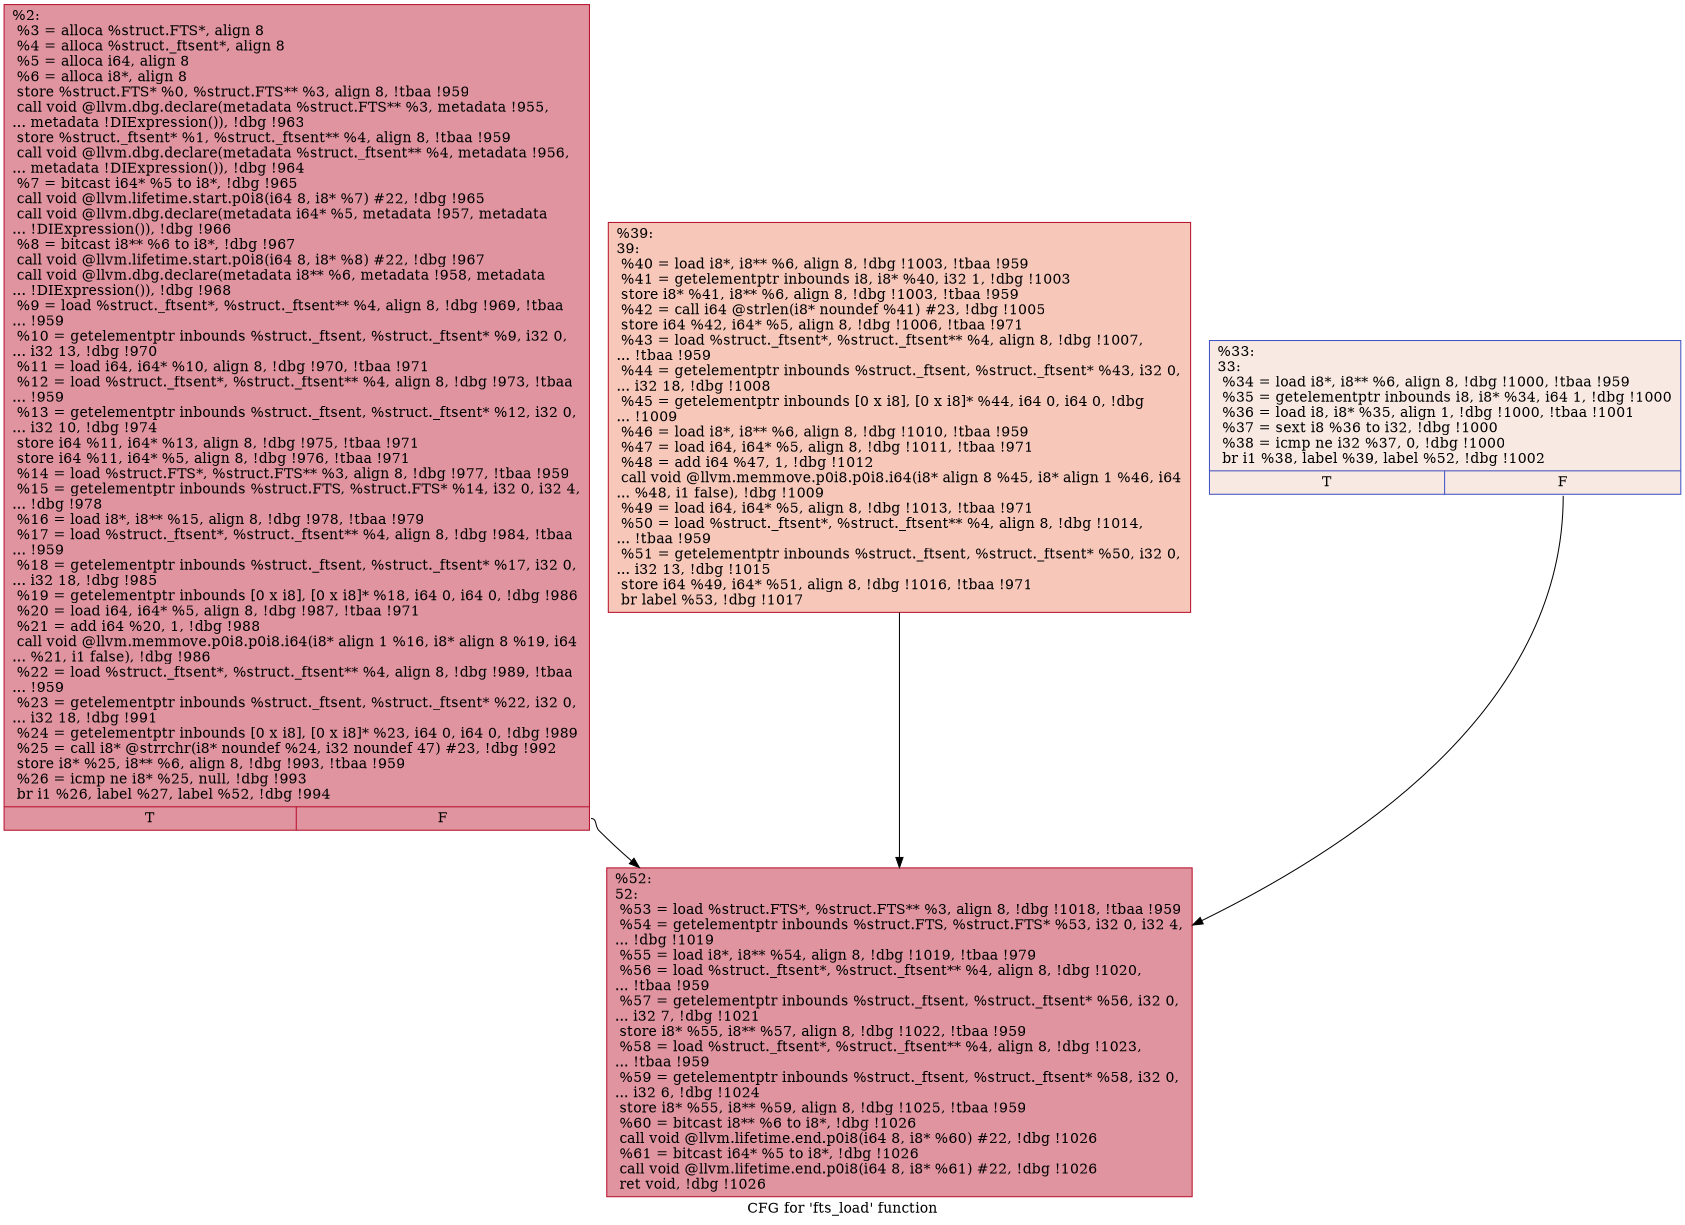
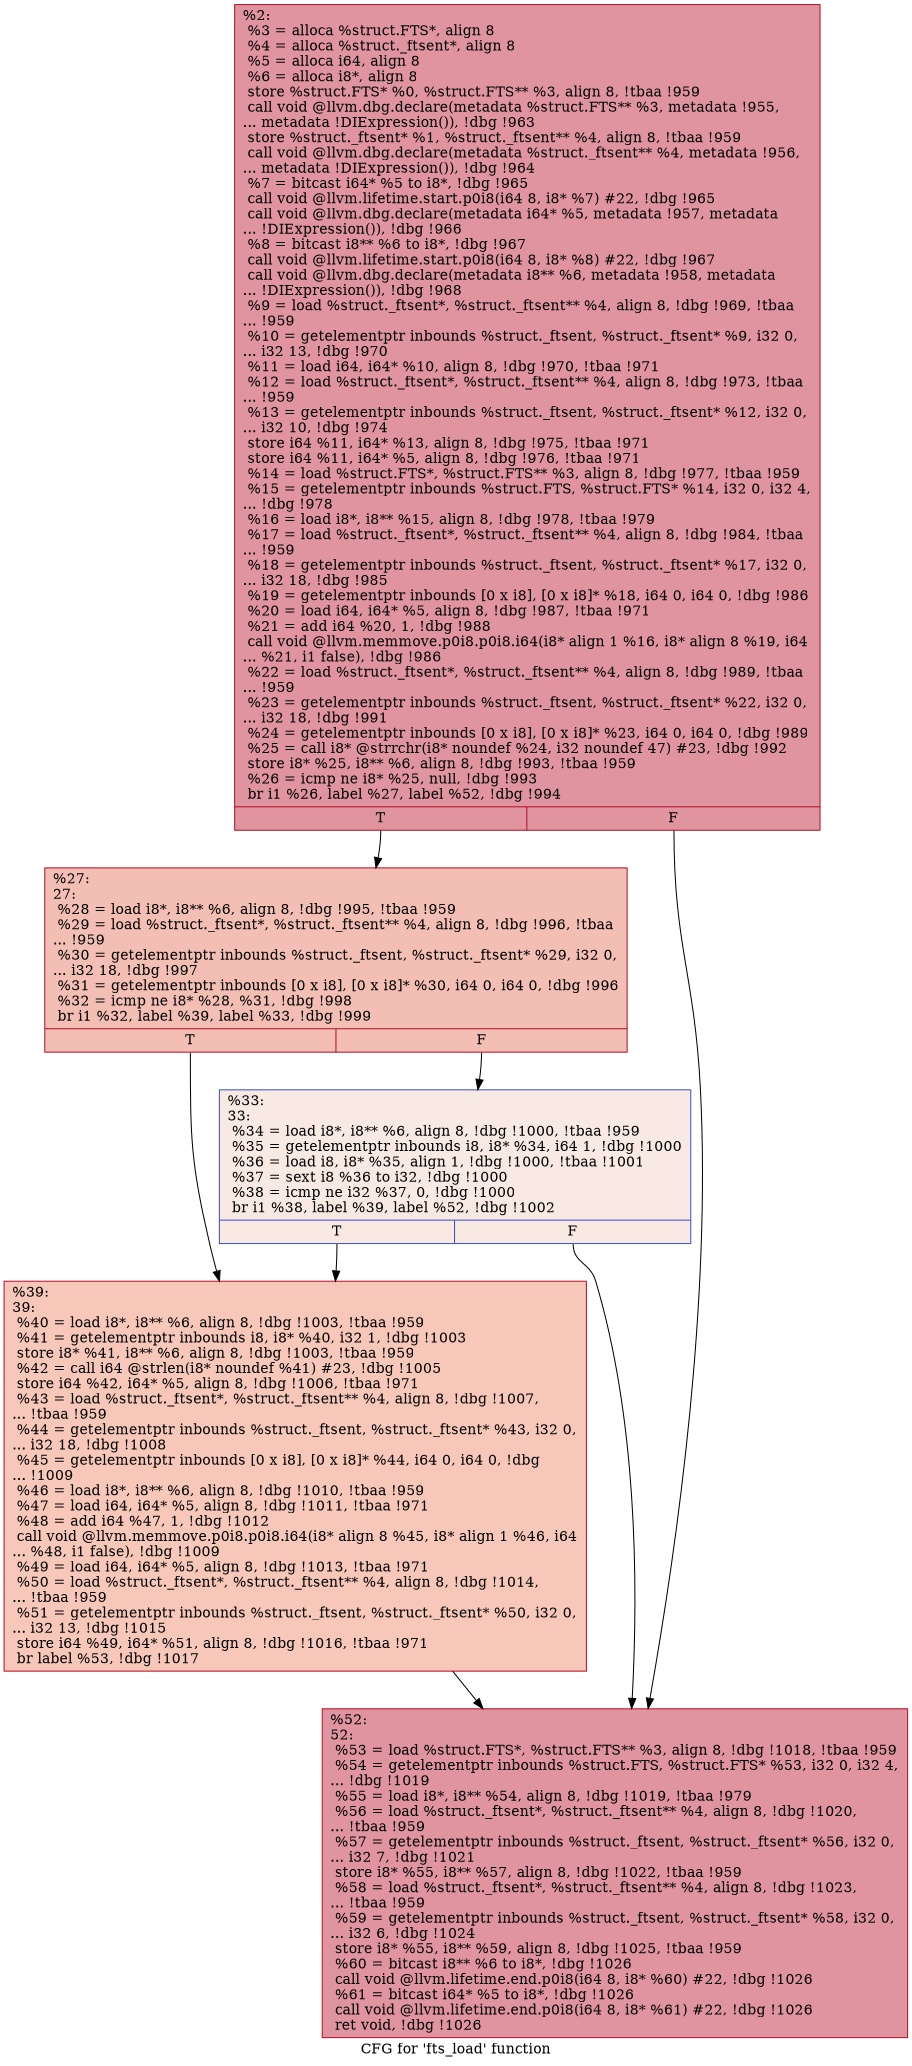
node "%27:": added
edge "%33:" -> "%39:": added
